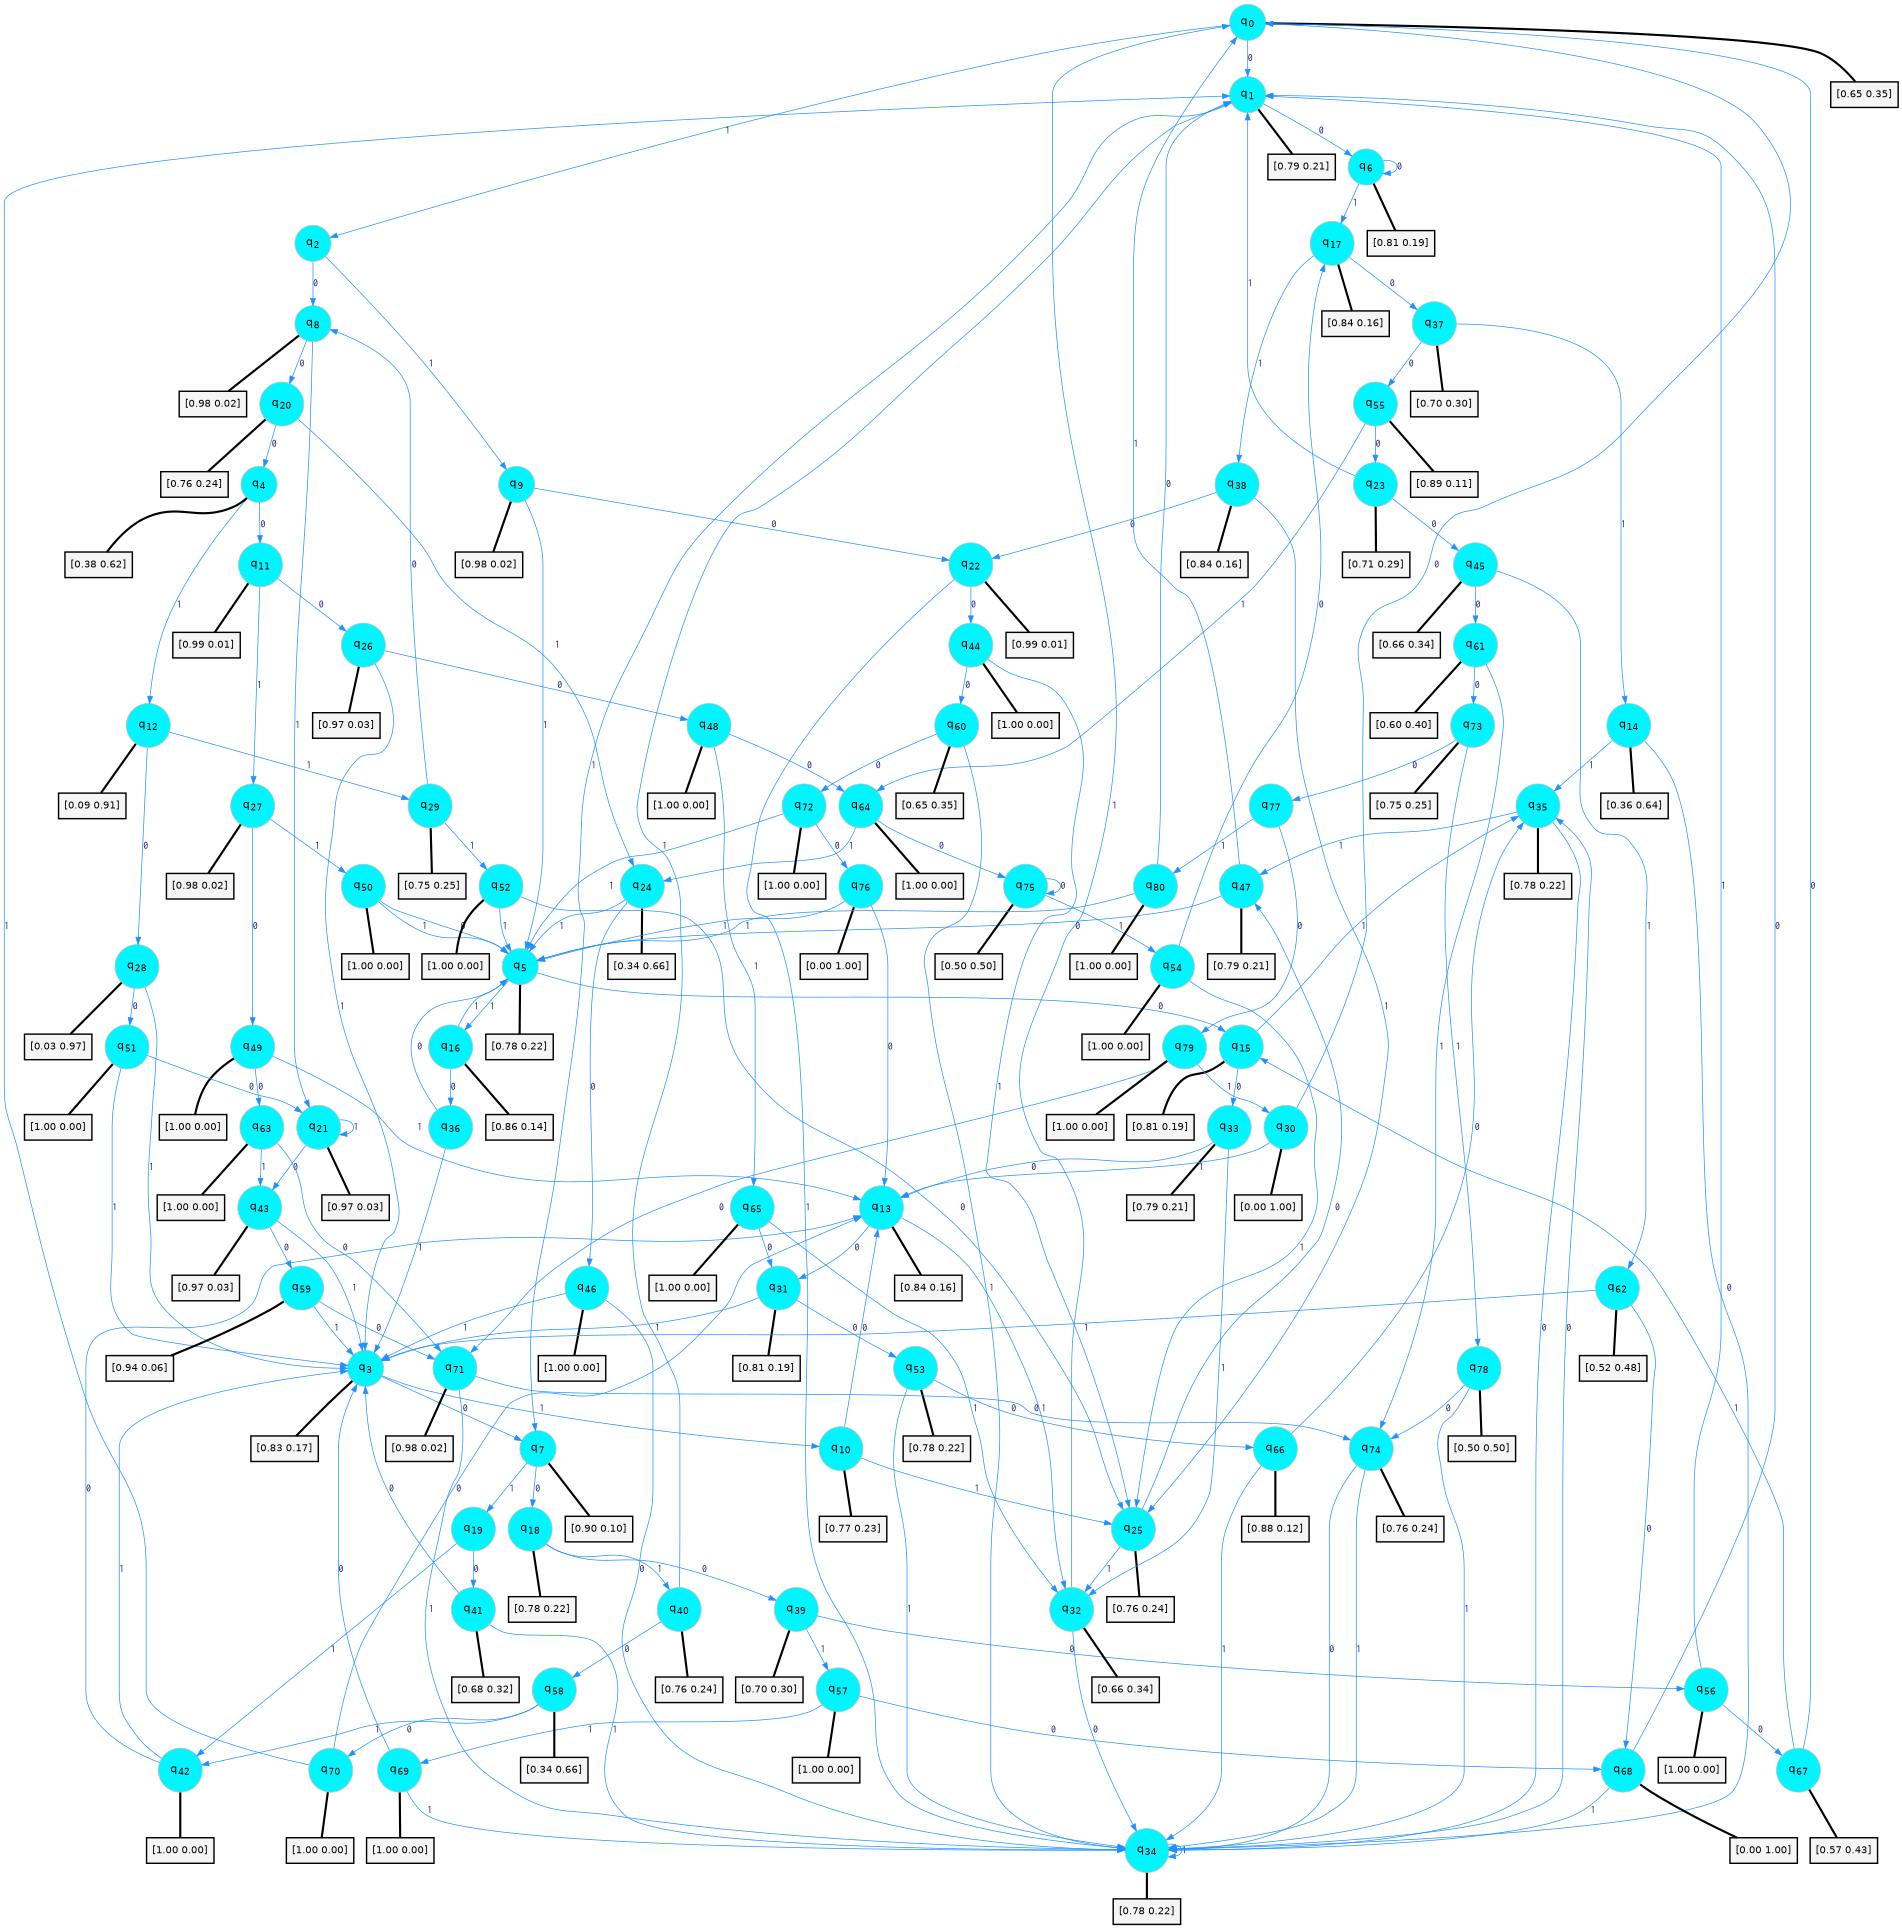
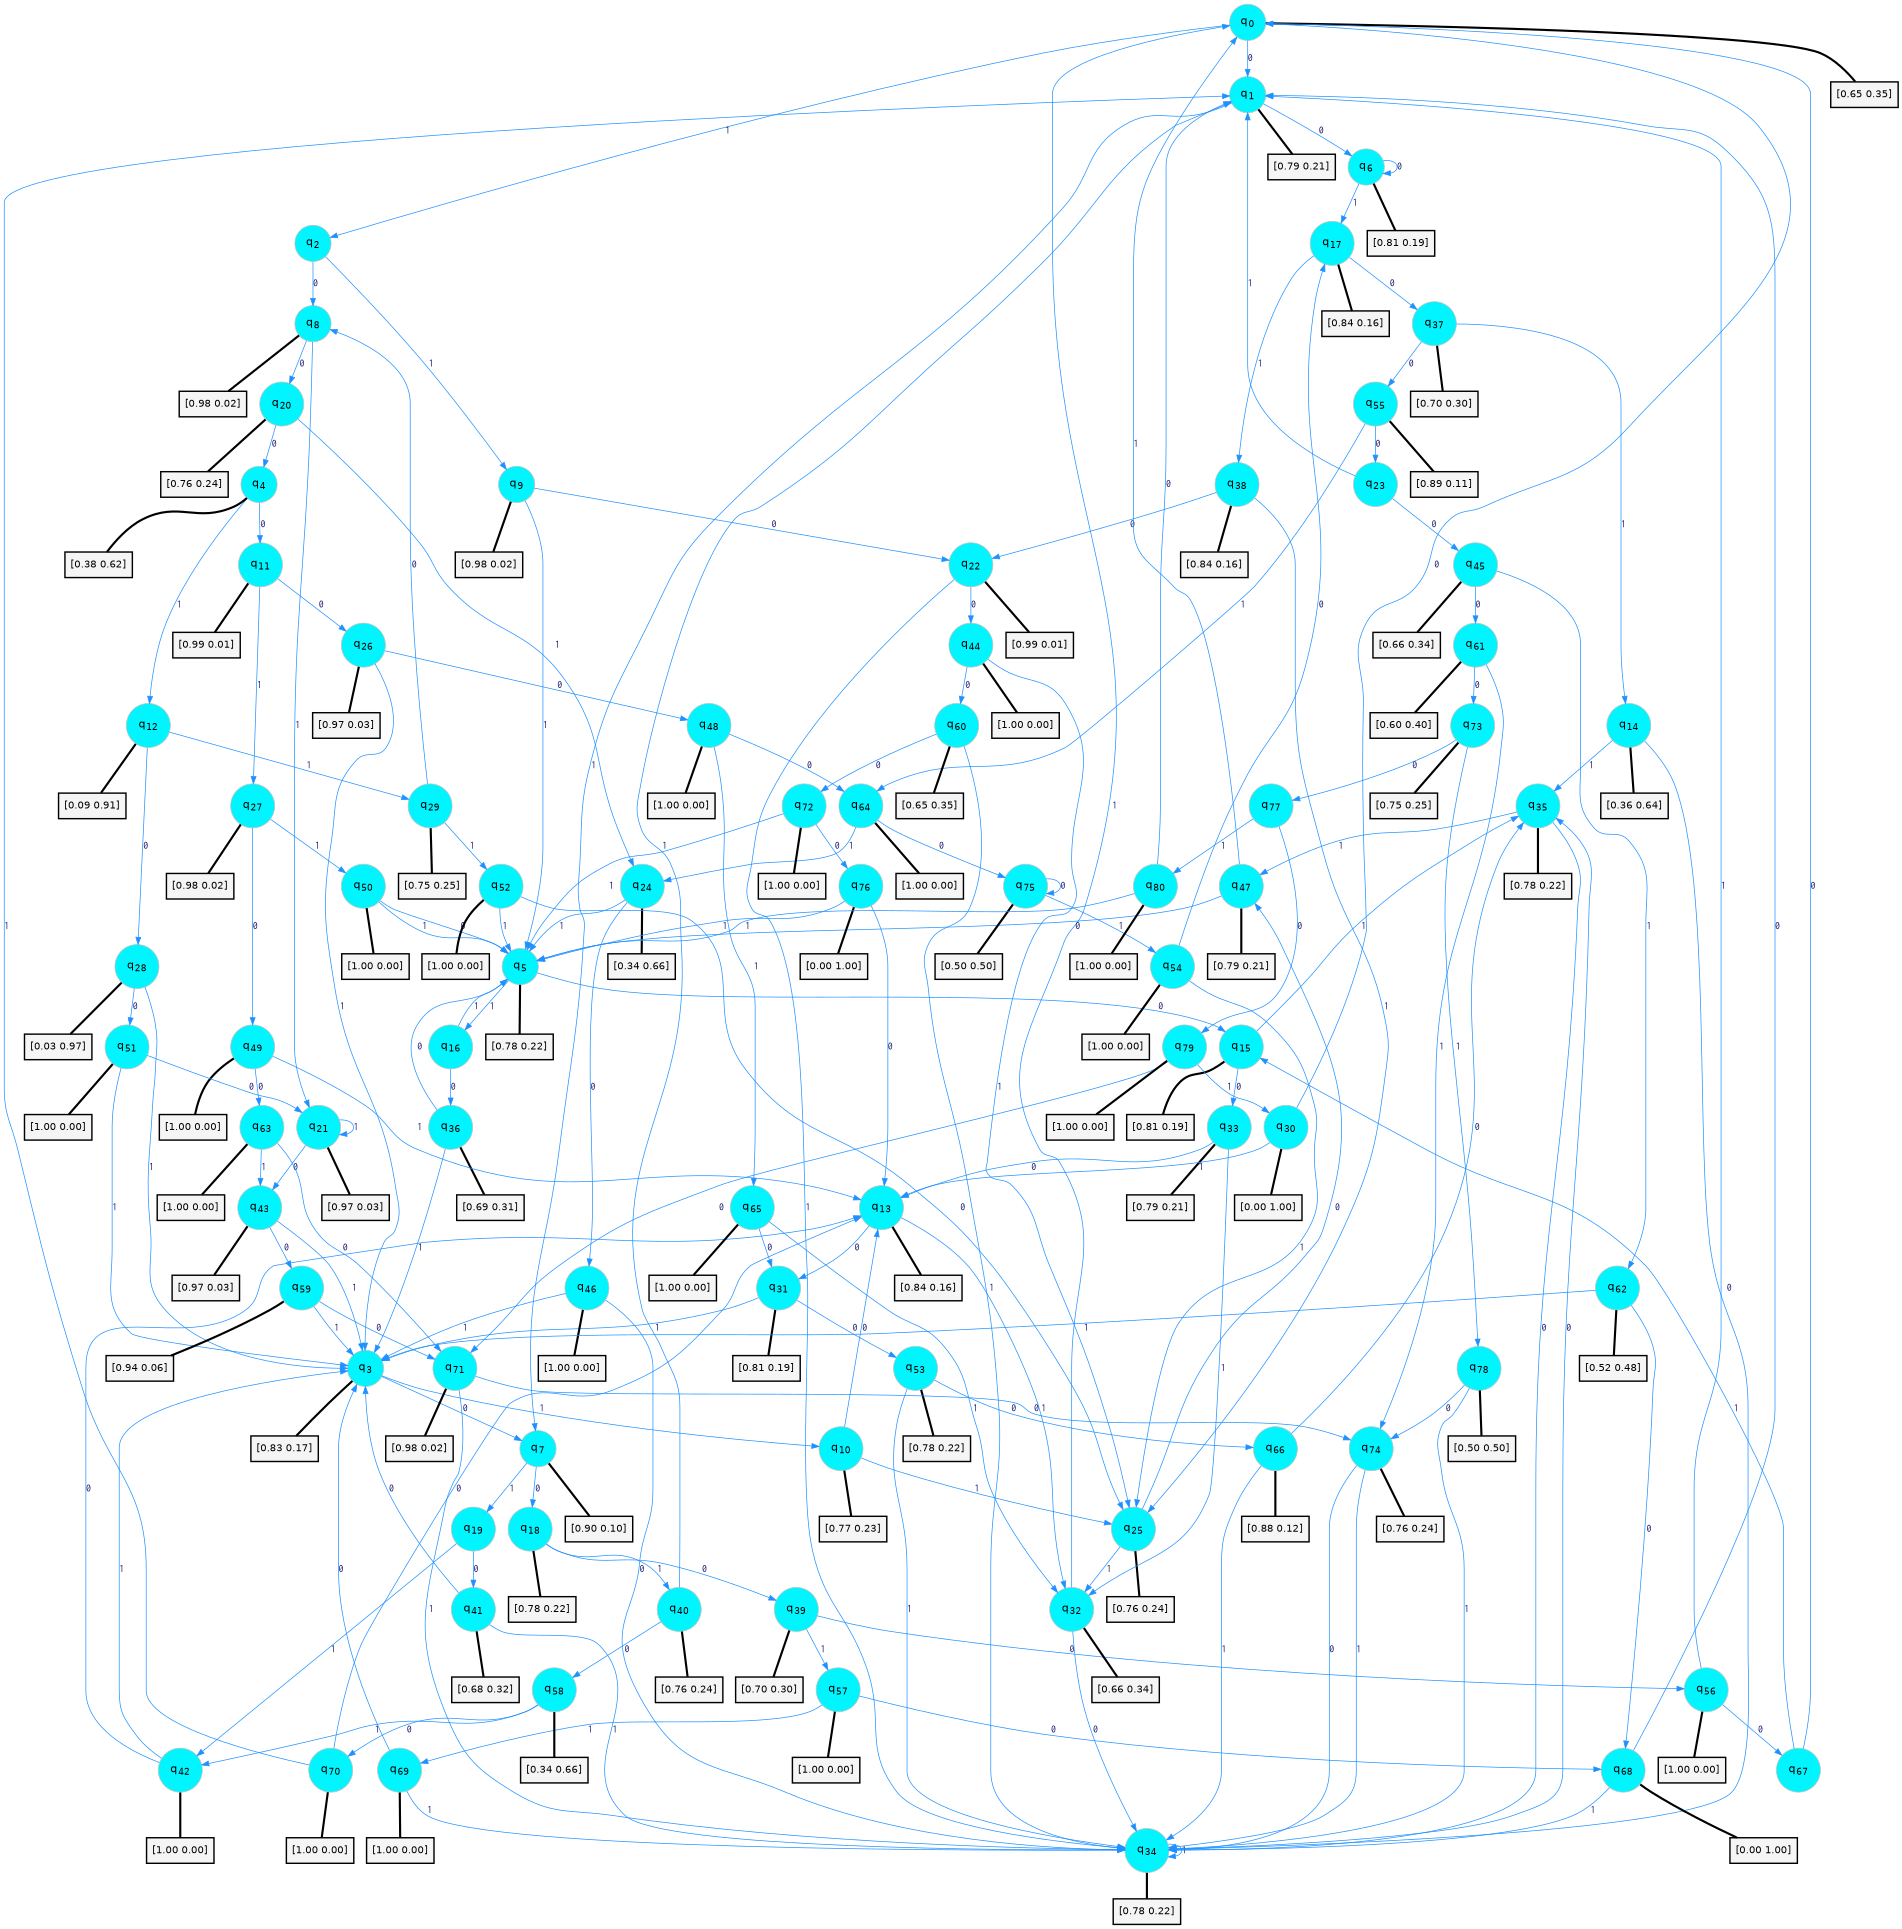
node "[0.71 0.29]": removed
node "[0.86 0.14]": removed
node "[0.69 0.31]": added
node "[0.57 0.43]": removed
